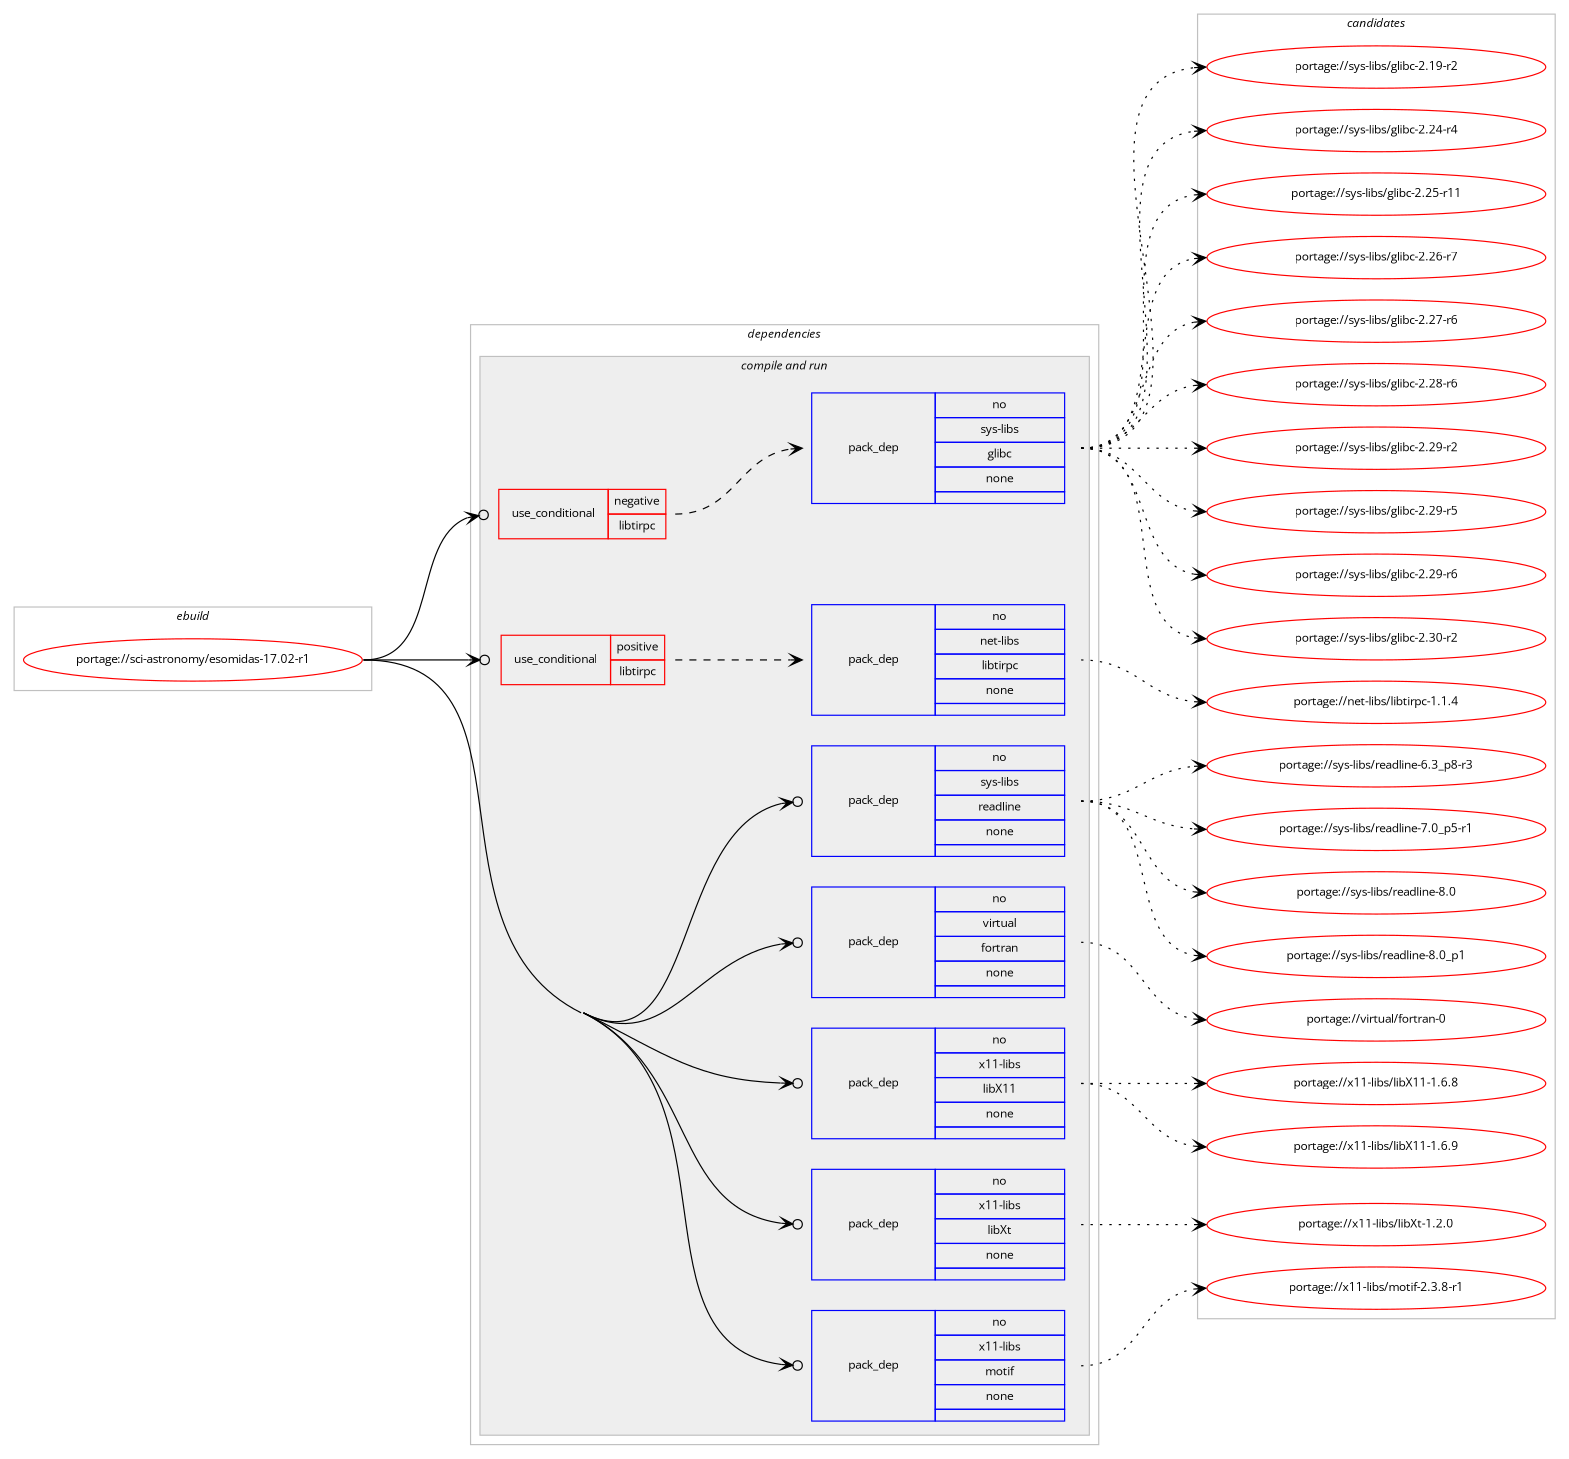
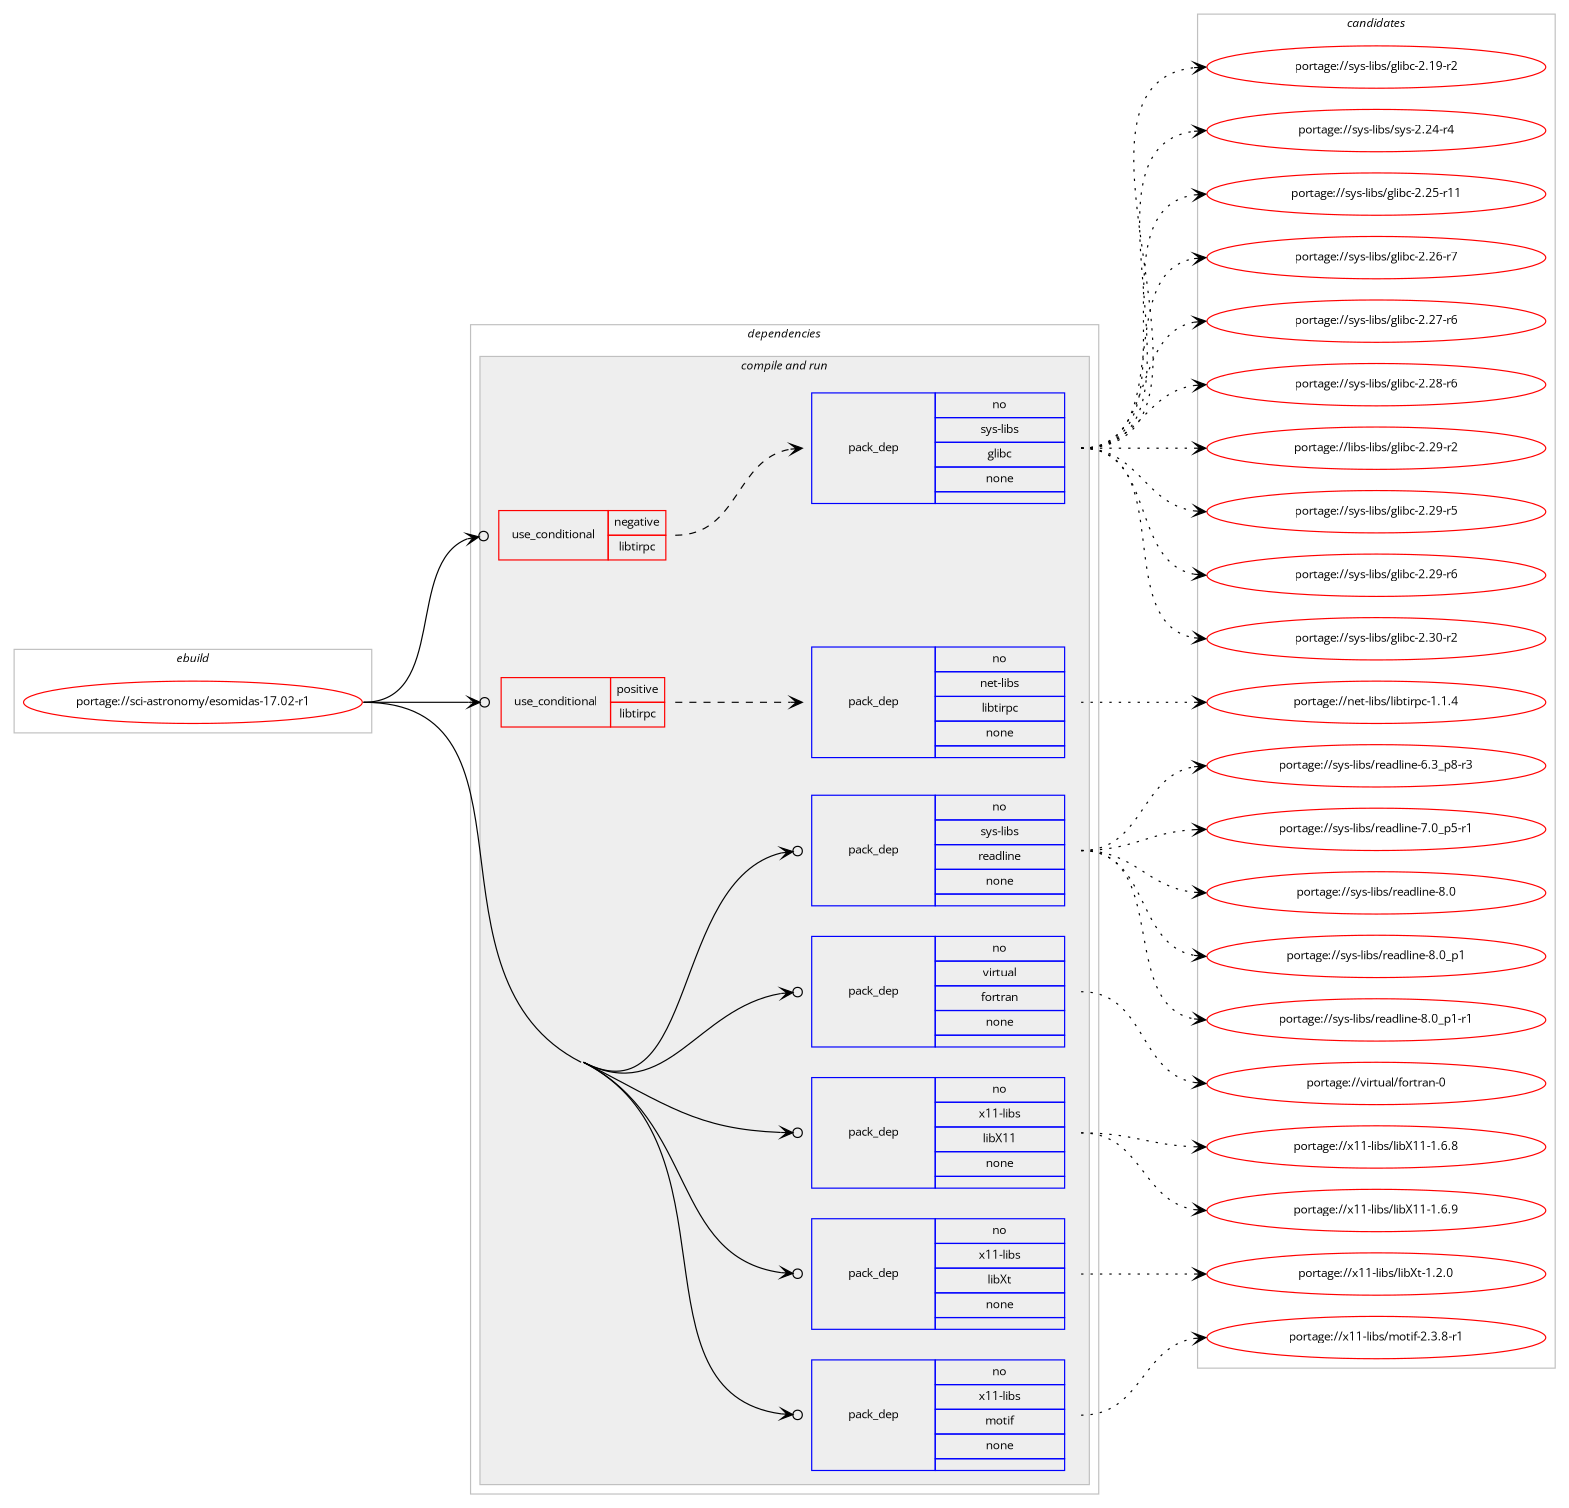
node "portage://sys-libs/glibc-2.24-r4": label "portage://sys-libs/glibc-2.24-r4" -> "portage://sys-libs/sys-2.24-r4"
node "portage://sys-libs/glibc-2.29-r2": label "portage://sys-libs/glibc-2.29-r2" -> "portage://libs-libs/glibc-2.29-r2"
node "portage://sys-libs/readline-8.0_p1-r1": added
